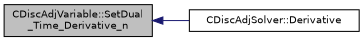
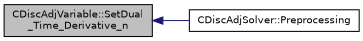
node "CDiscAdjSolver::Derivative": label "CDiscAdjSolver::Derivative" -> "CDiscAdjSolver::Preprocessing"
